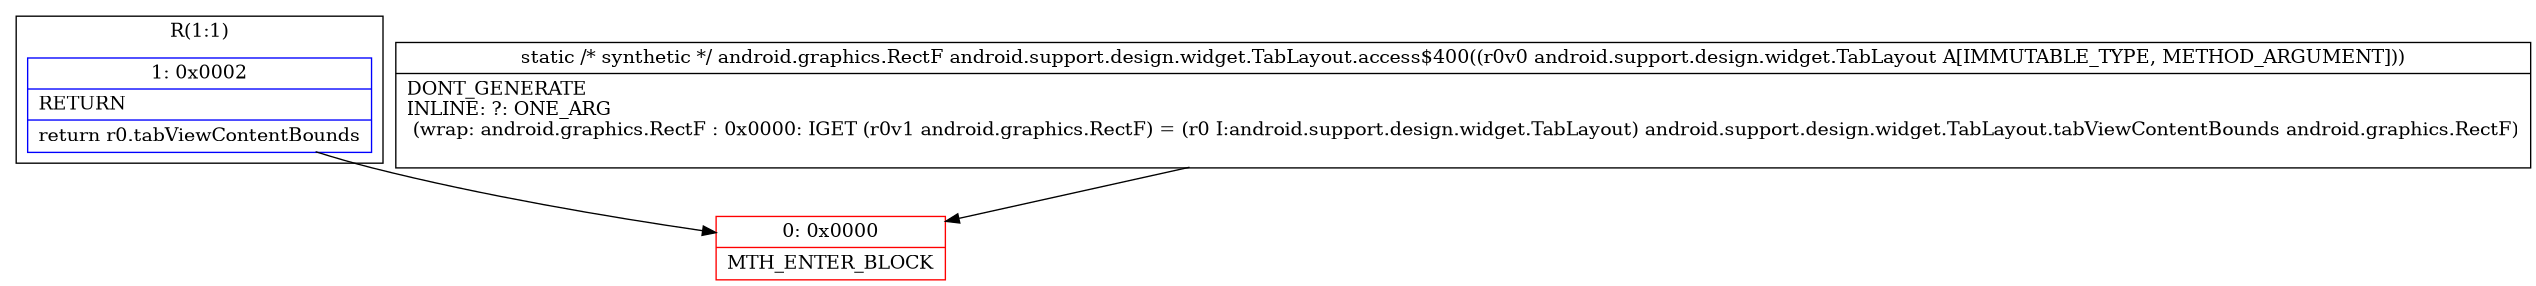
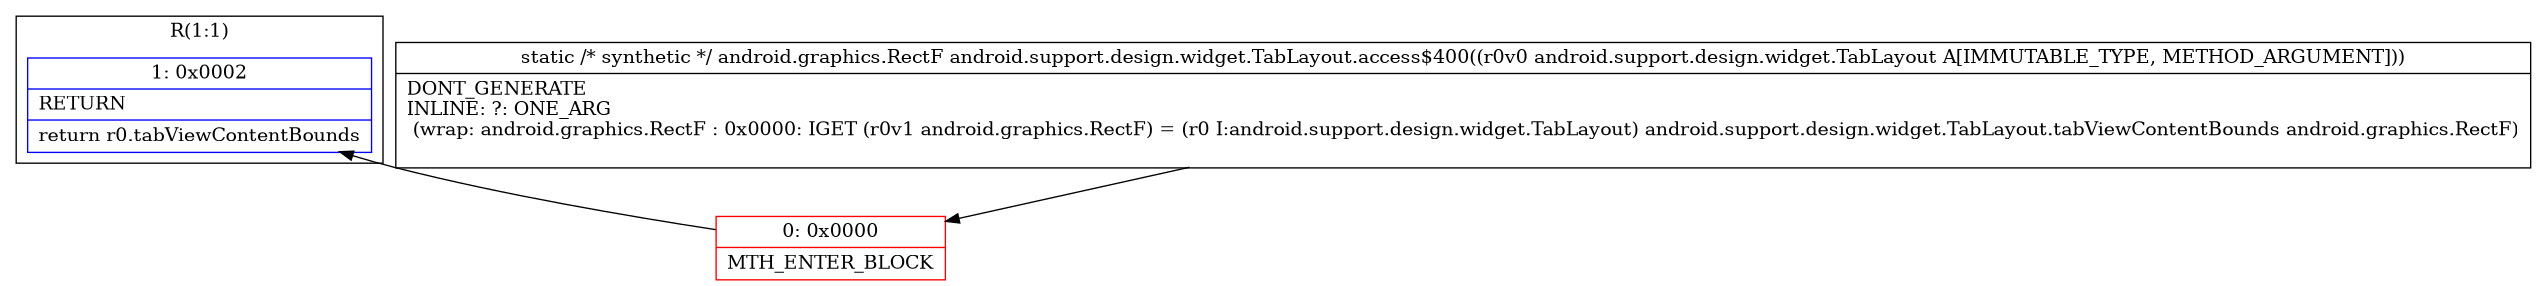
edge "1: 0x0002" -> "0: 0x0000": reversed
